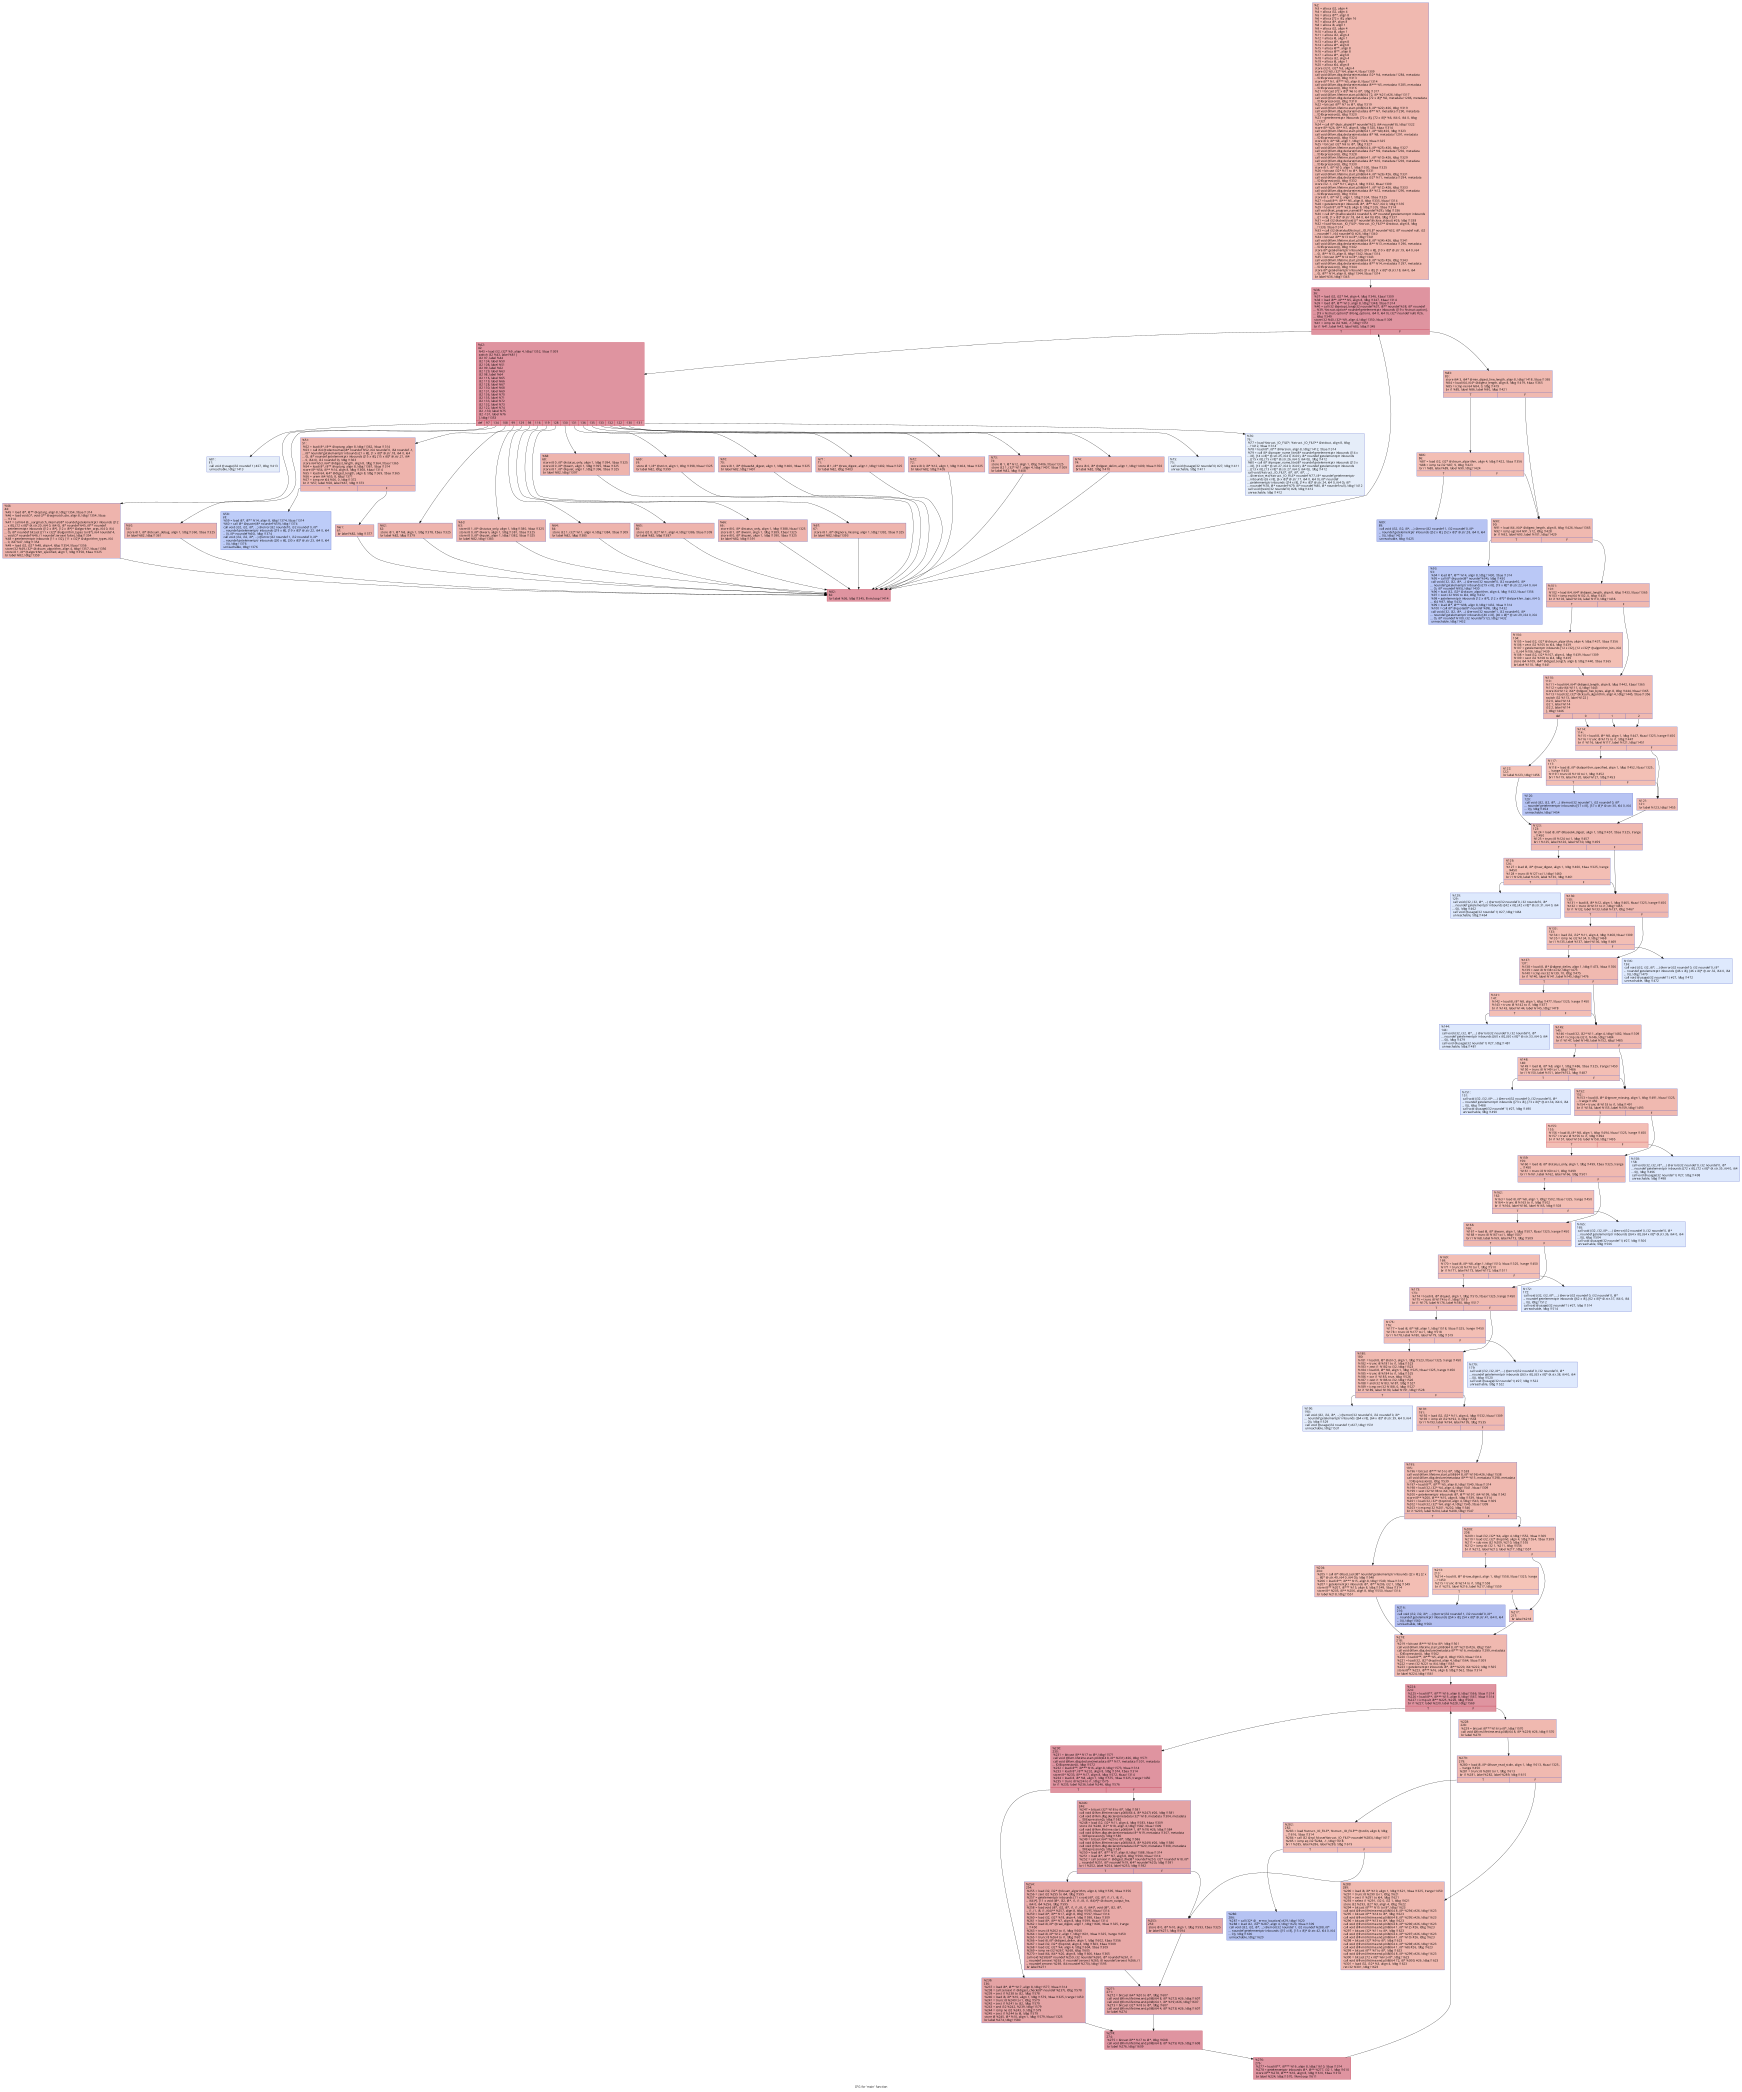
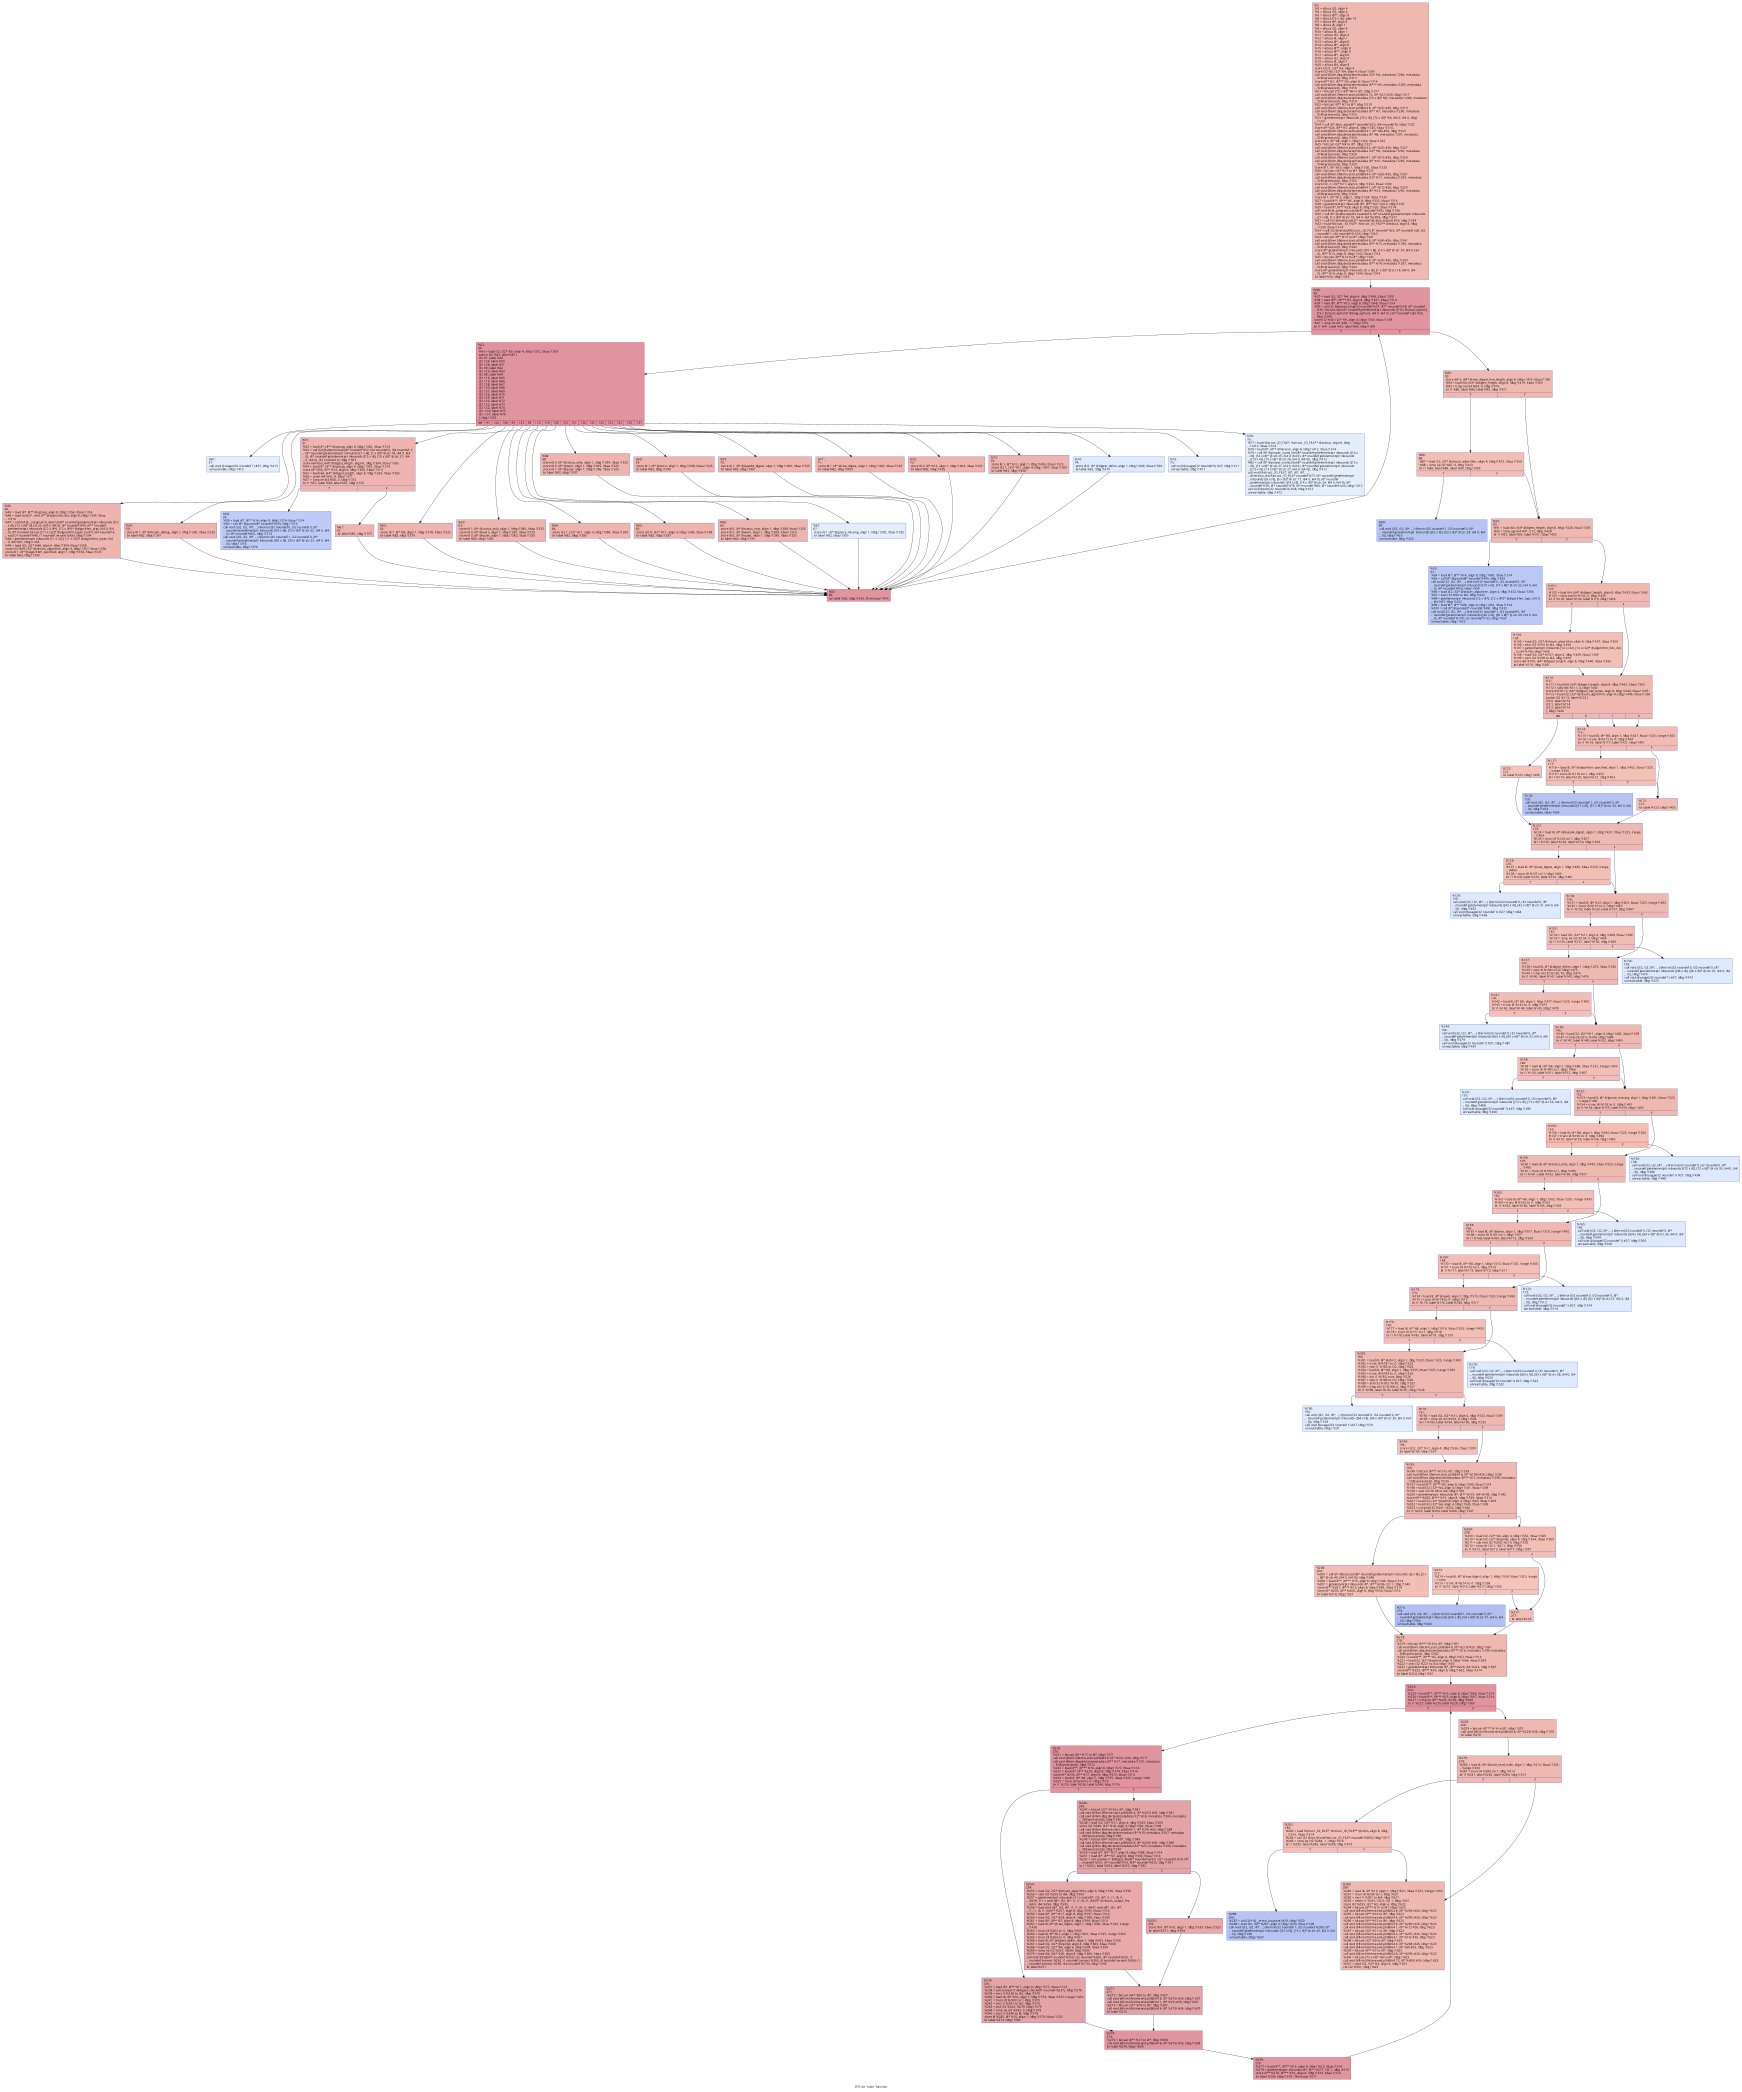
node "%74:": fillcolor #d8564670 -> #b5cdfa70
node "%67:": fillcolor #d8564670 -> #c5d6f270
node "%194:": added
edge "%282:" -> "%253:": now "%282:" -> "%289:"
